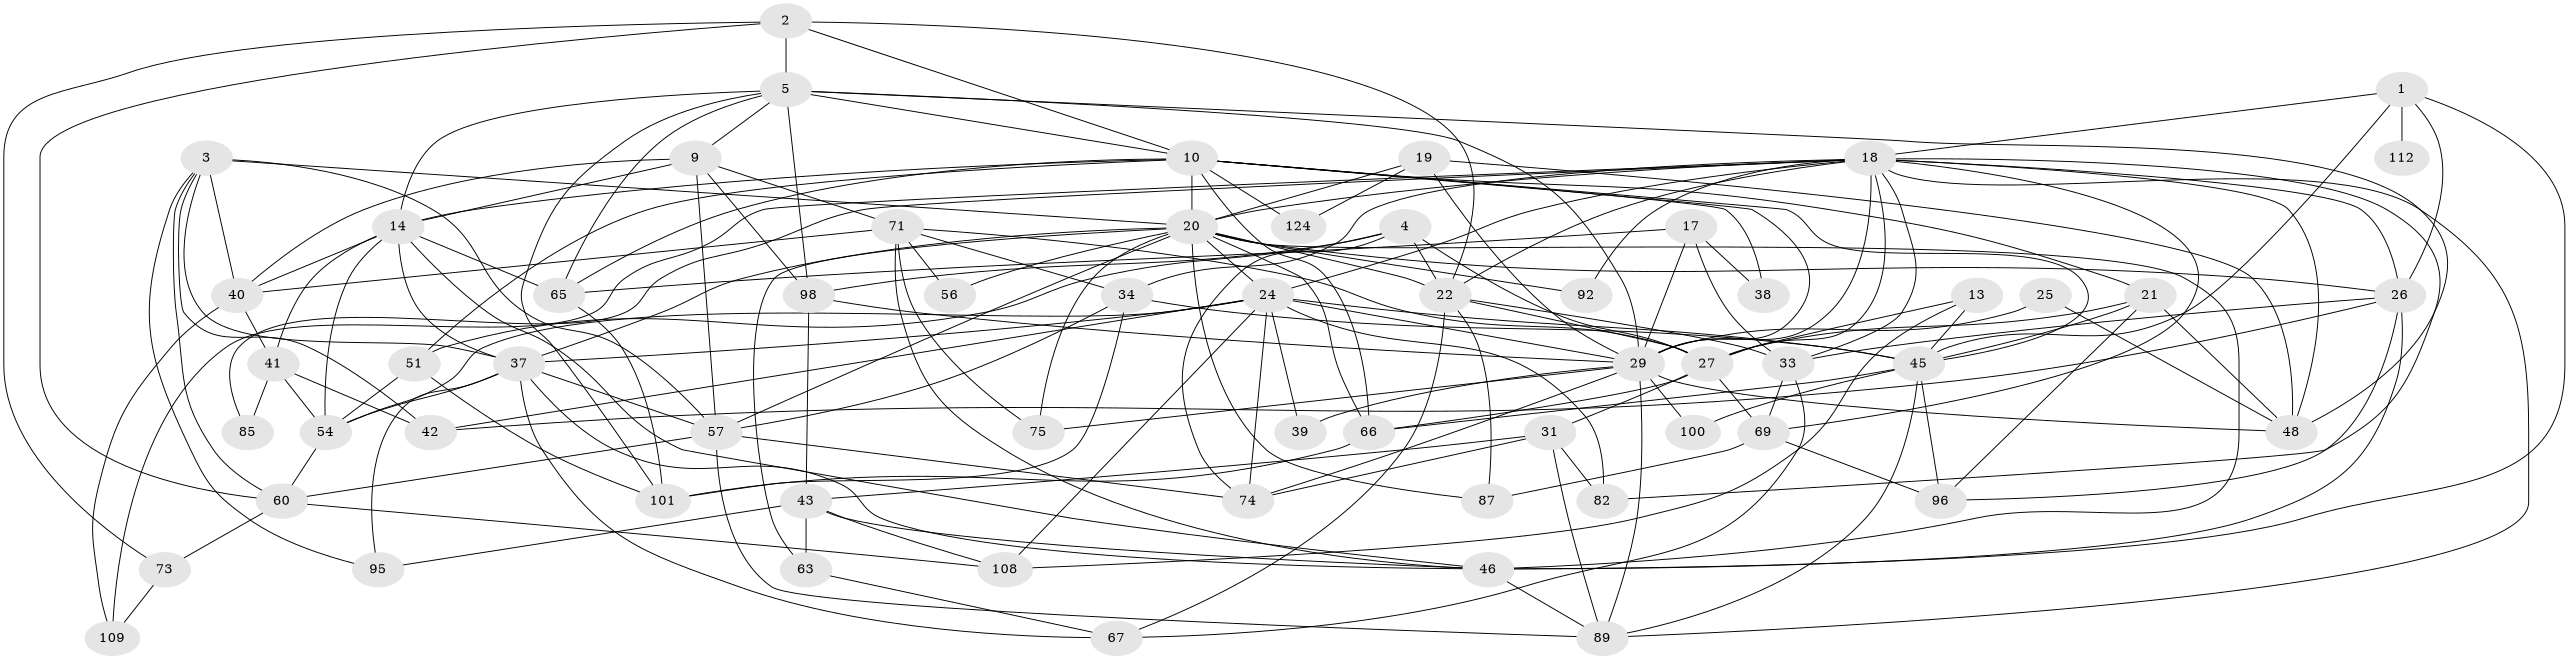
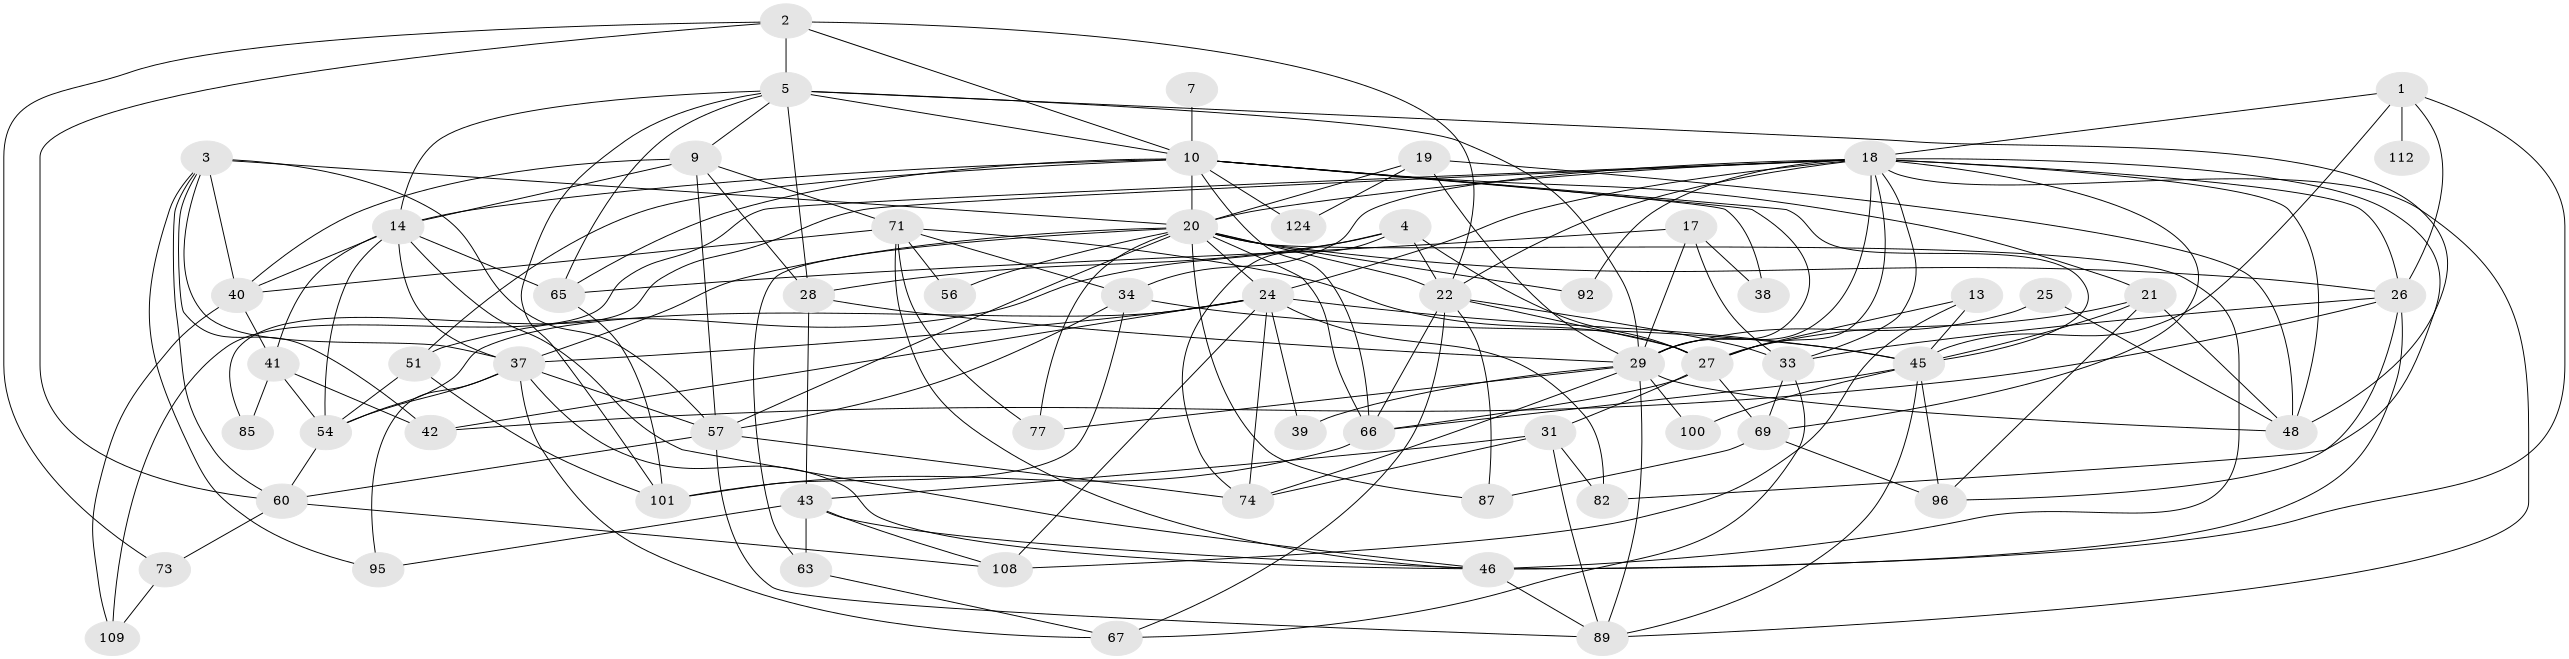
node "7": added
node "98": label "98" -> "28"
edge "24" -- "29": removed
edge "22" -- "66": added
node "75": label "75" -> "77"
